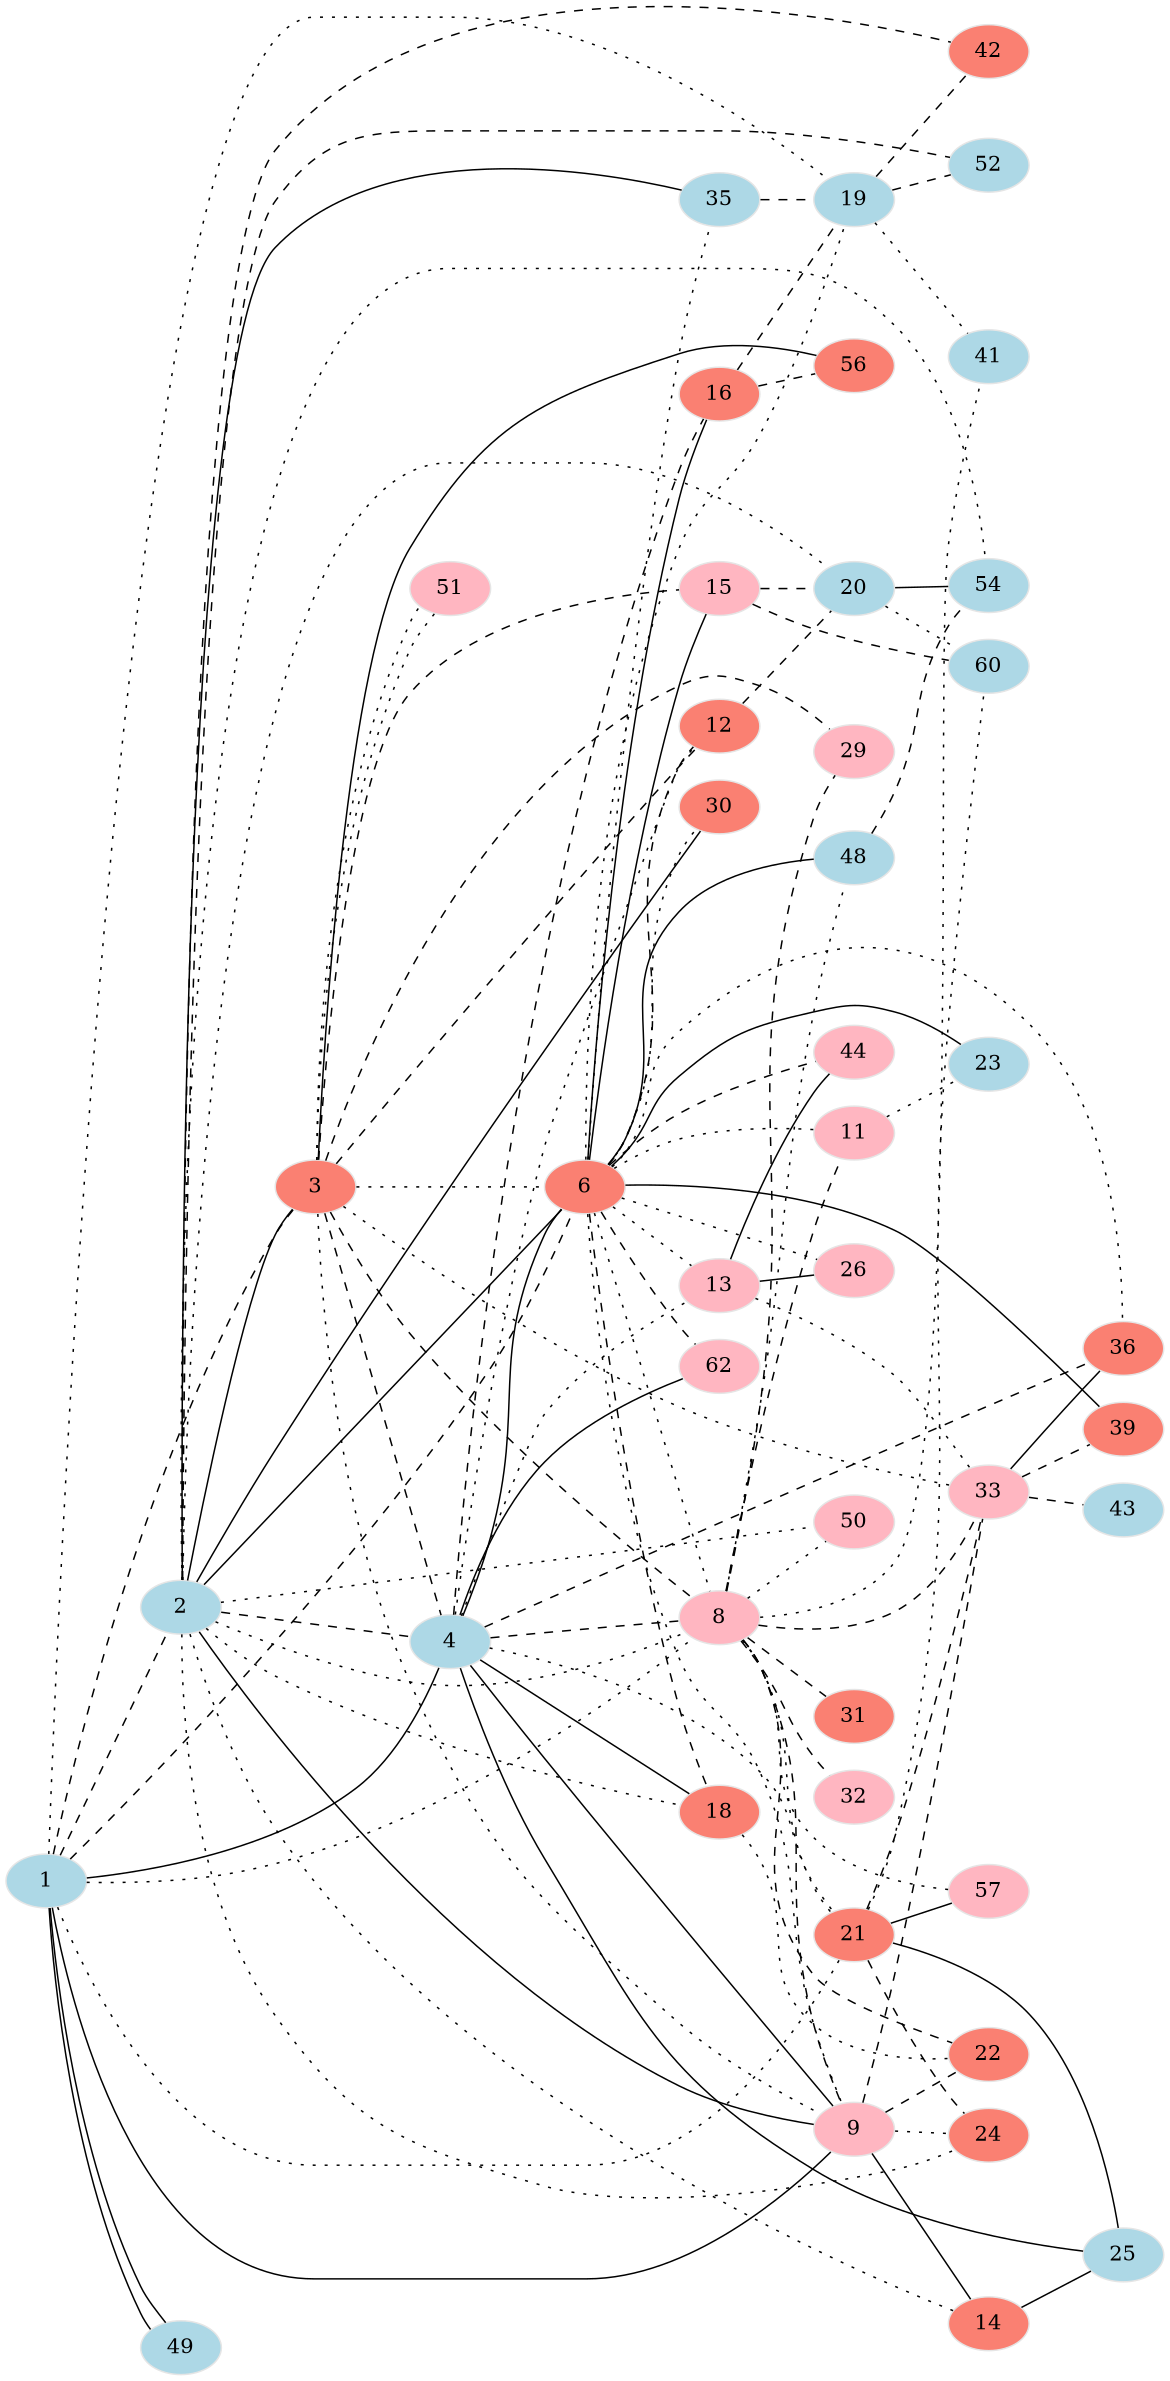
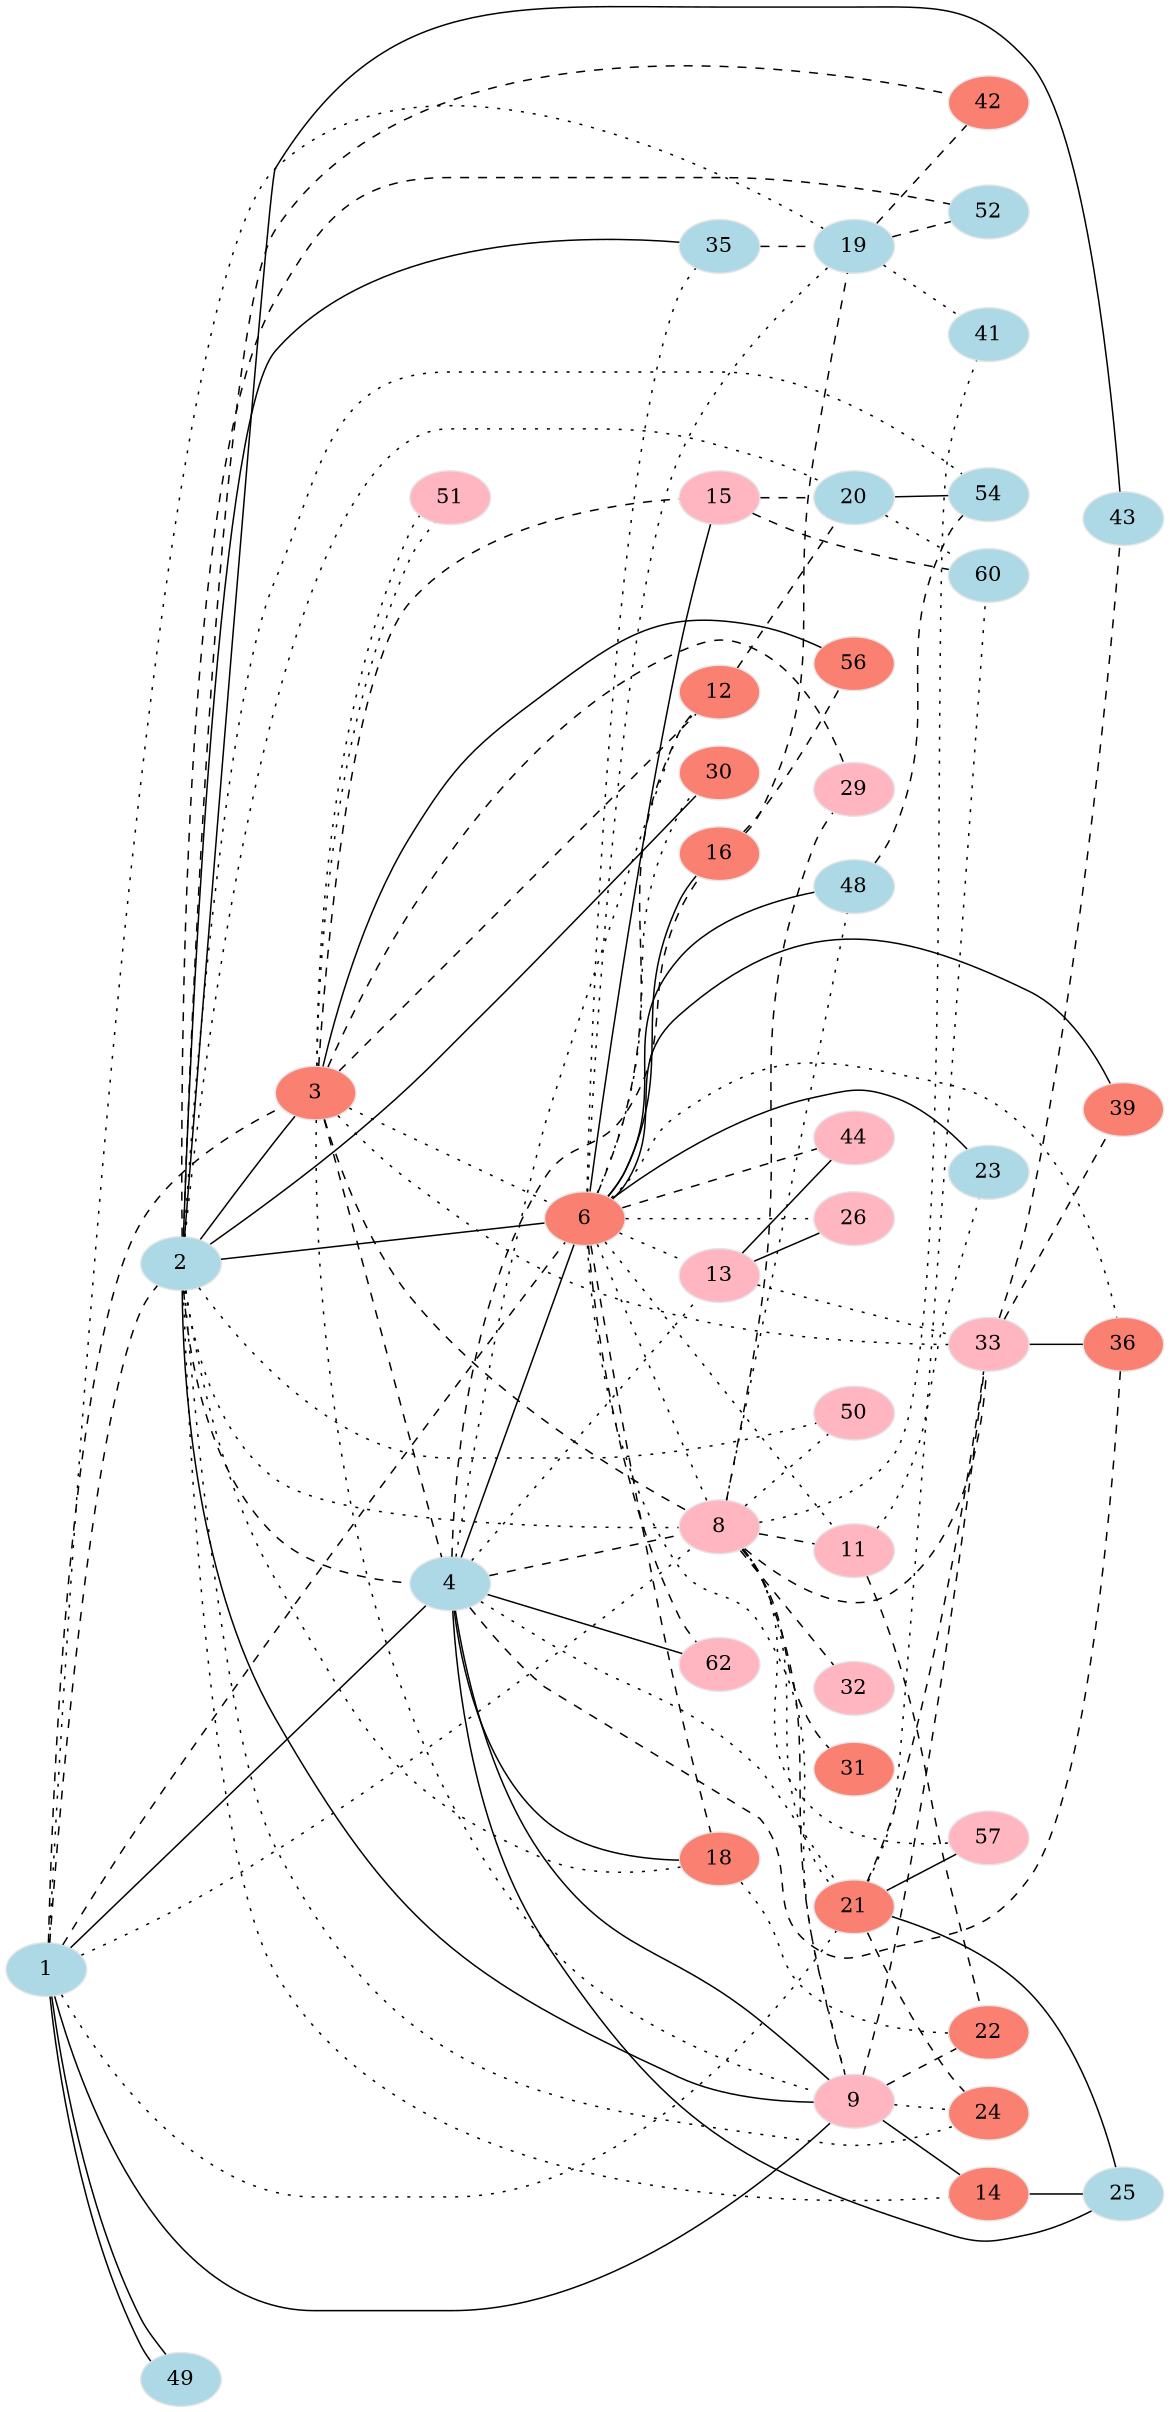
edge "43" -- "2": added
edge "8" -- "22": now "11" -- "22"
